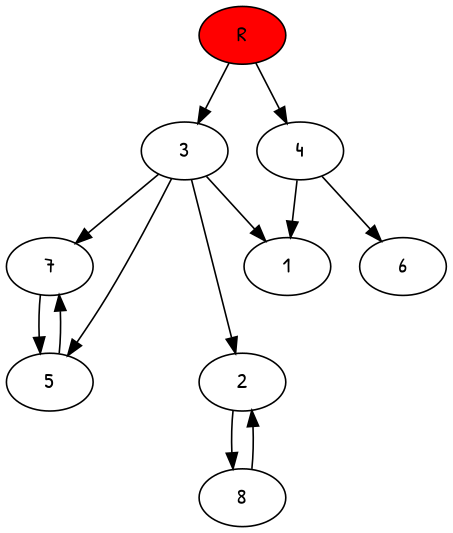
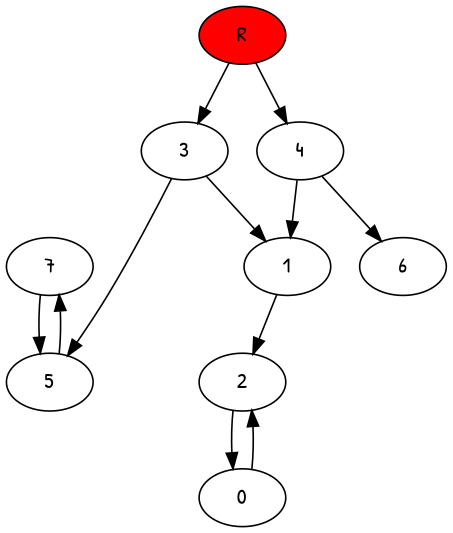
edge "3" -> "7": removed
edge "3" -> "2": now "1" -> "2"
node "8": label "8" -> "0"
